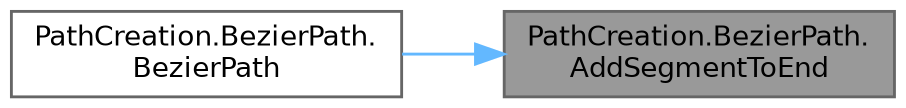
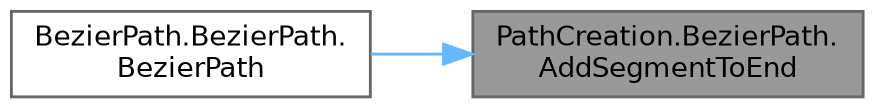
node "PathCreation.BezierPath. BezierPath": label "PathCreation.BezierPath. BezierPath" -> "BezierPath.BezierPath. BezierPath"
